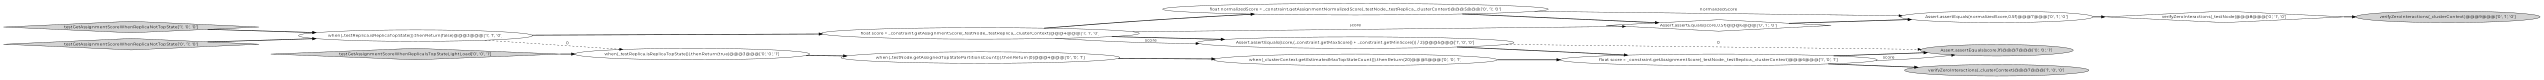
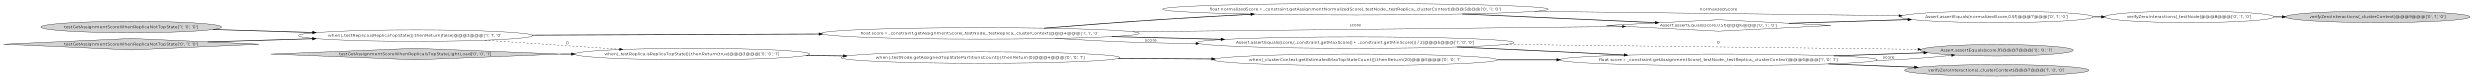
node "verifyZeroInteractions(_testNode)@@@8@@@['0', '1', '0']": shape diamond -> ellipse
node "testGetAssignmentScoreWhenReplicaNotTopState['1', '0', '0']": shape diamond -> ellipse
